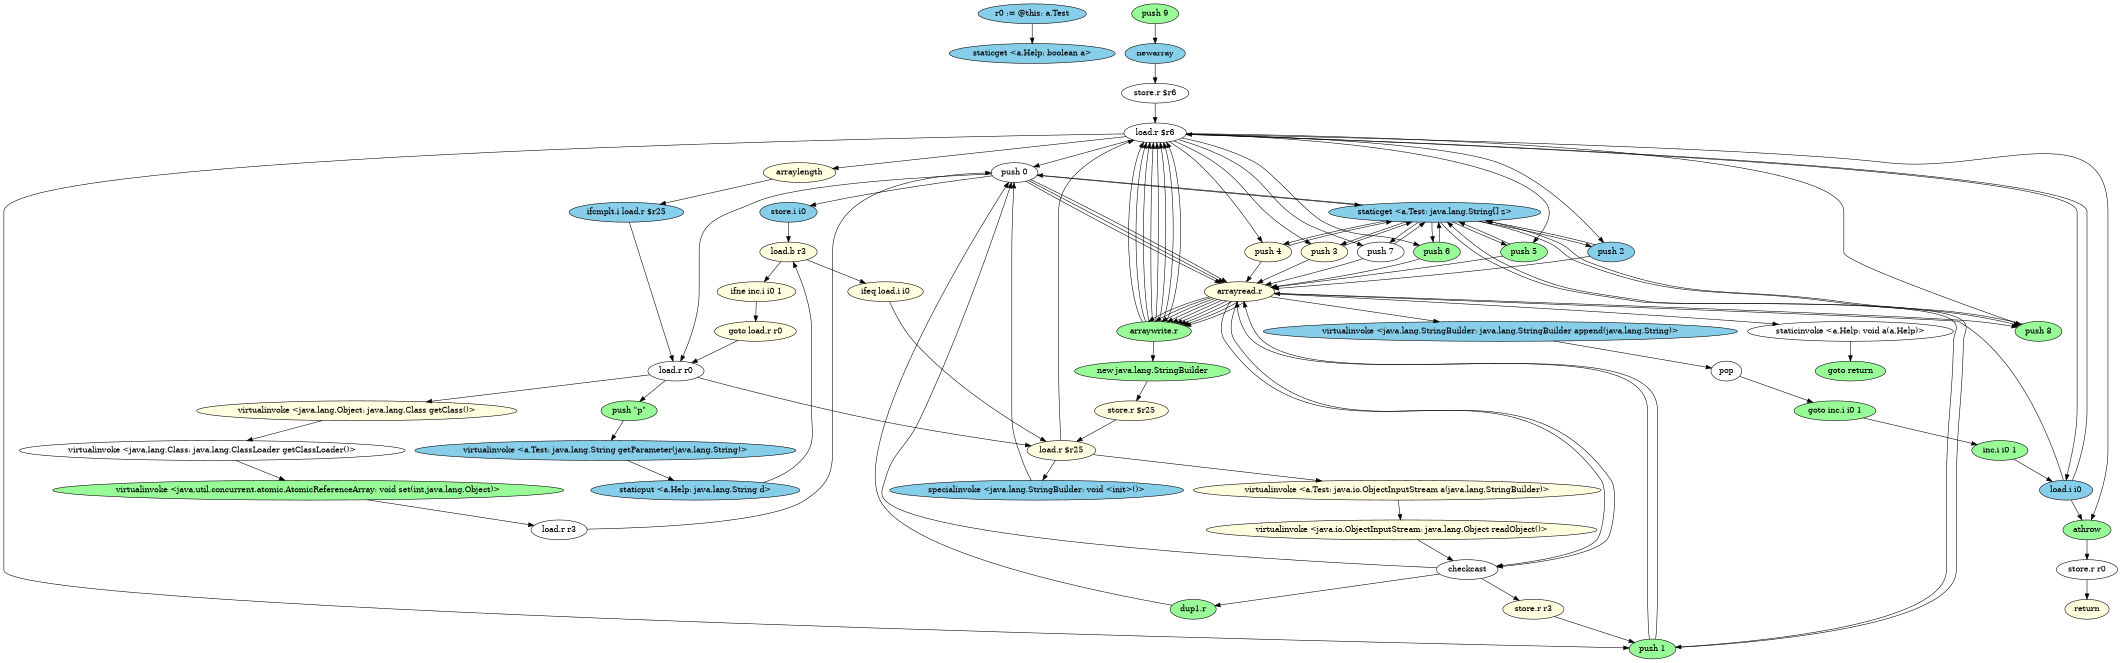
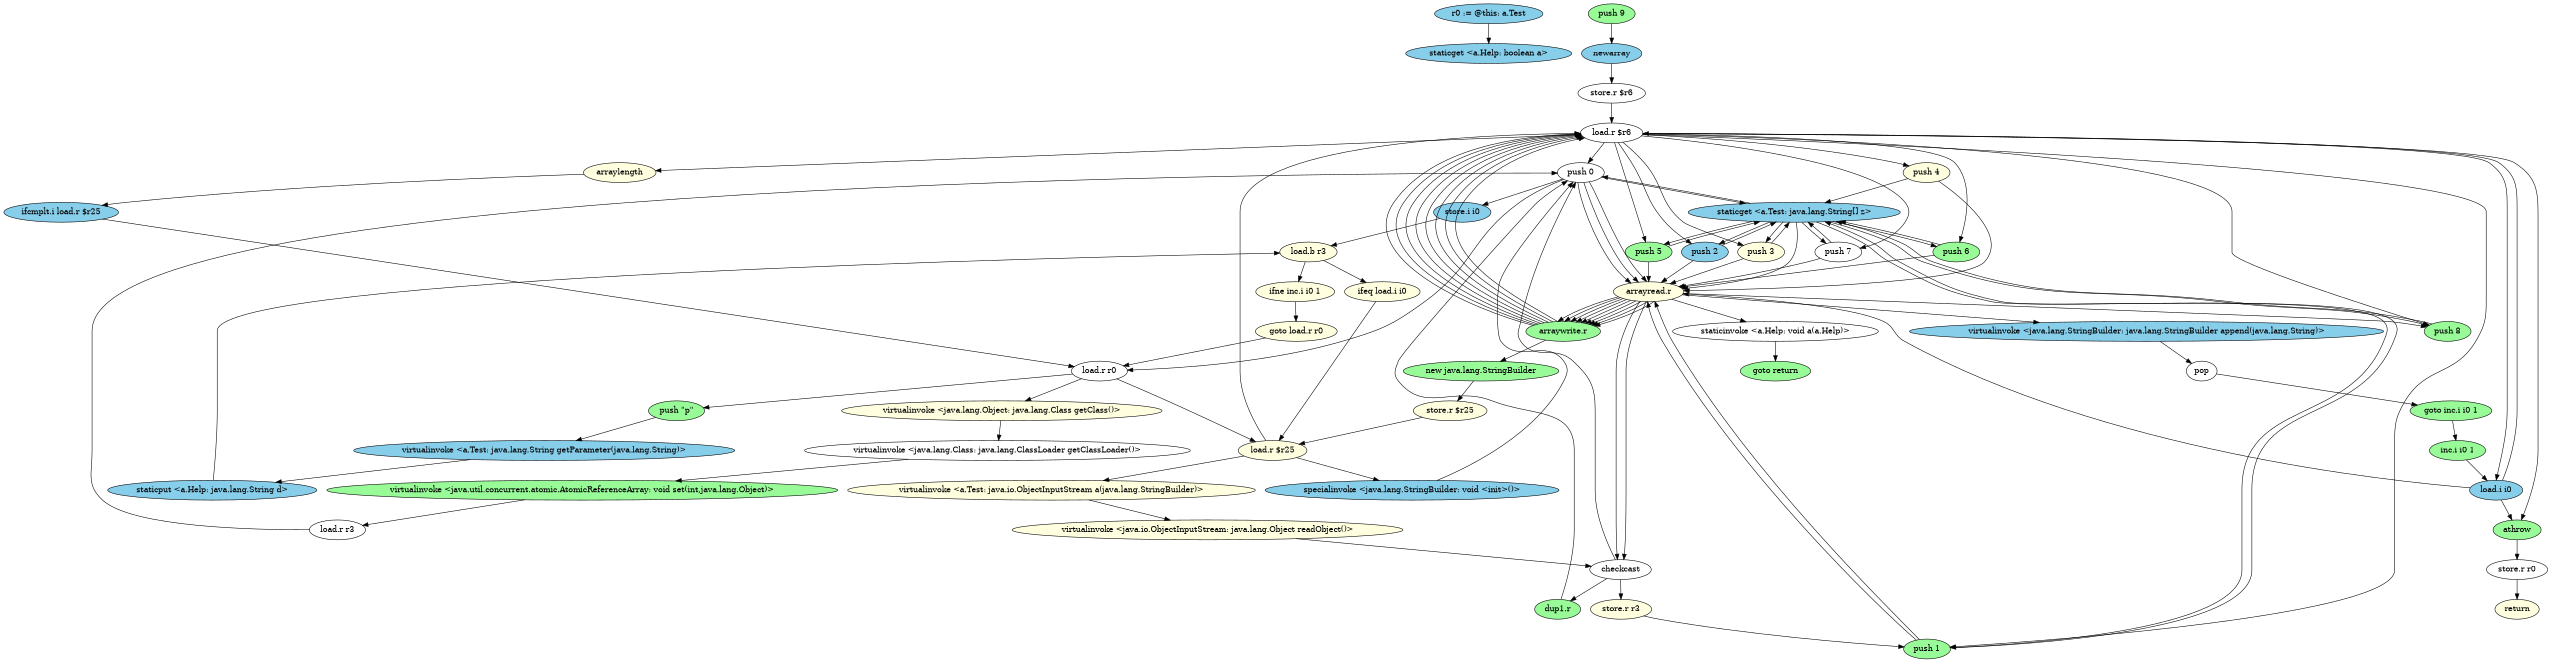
edge "staticget <a.Test: java.lang.String[] z>" -> "push 4": now "staticget <a.Test: java.lang.String[] z>" -> "arrayread.r"
